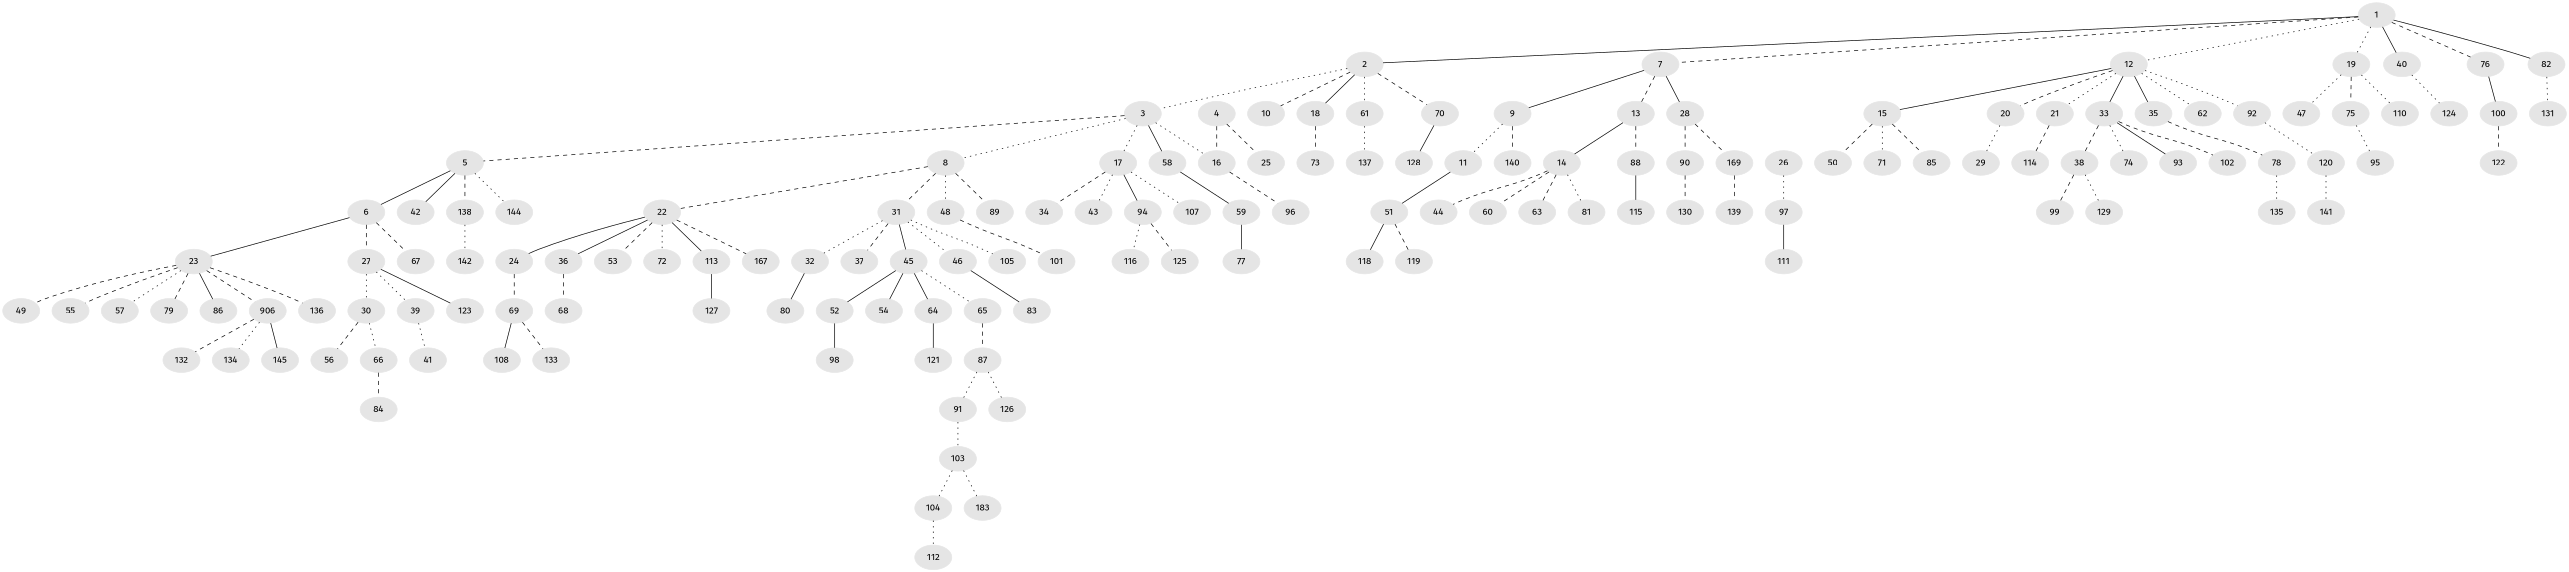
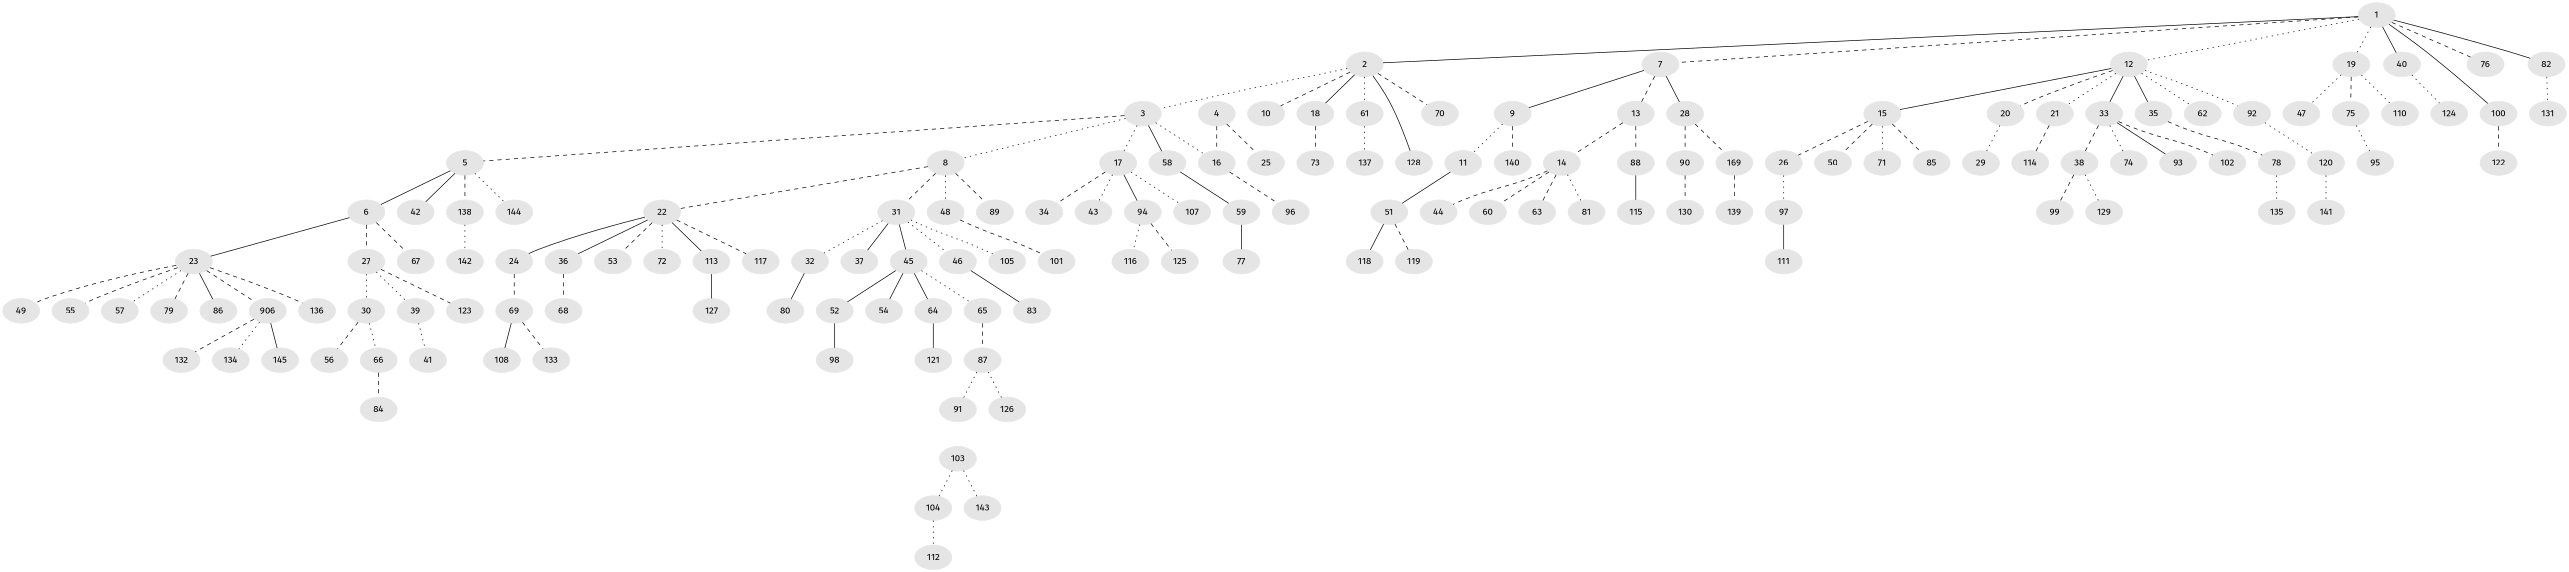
edge "76" -- "100": now "1" -- "100"
edge "70" -- "128": now "2" -- "128"
edge "13" -- "14": style solid -> dashed
edge "15" -- "26": added
edge "31" -- "37": style dashed -> solid
node "167": label "167" -> "117"
edge "27" -- "123": style solid -> dashed
edge "91" -- "103": removed
node "183": label "183" -> "143"
